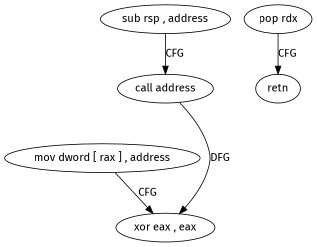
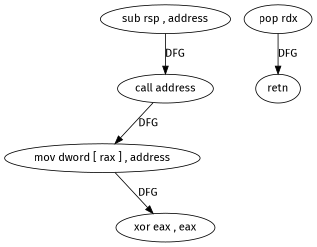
edge "sub rsp , address" -> "call address": label "CFG" -> "DFG"
edge "pop rdx" -> "retn": label "CFG" -> "DFG"
edge "call address" -> "xor eax , eax": now "call address" -> "mov dword [ rax ] , address"
edge "mov dword [ rax ] , address" -> "xor eax , eax": label "CFG" -> "DFG"
